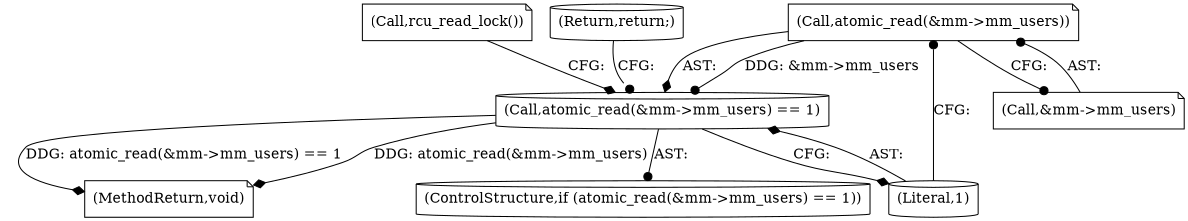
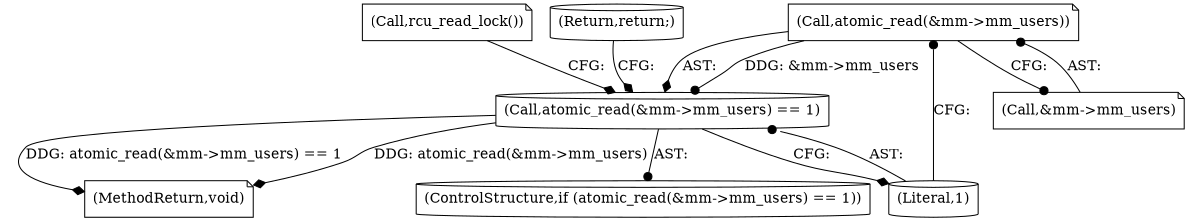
edge "(Return,return;)" -> "(Call,atomic_read(&mm->mm_users) == 1)": arrowhead dot -> diamond
edge "(Literal,1)" -> "(Call,atomic_read(&mm->mm_users) == 1)": arrowhead diamond -> dot
